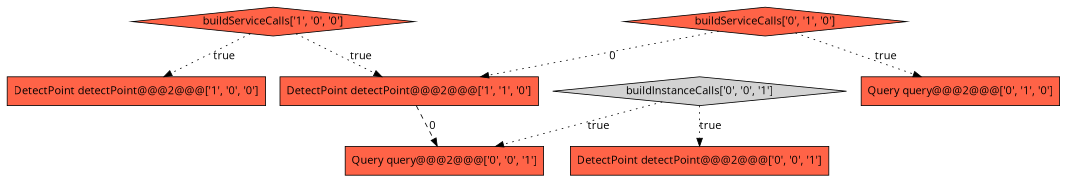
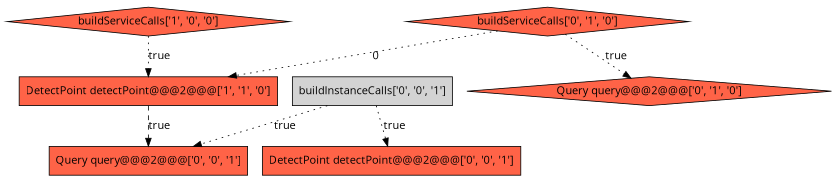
node "DetectPoint detectPoint@@@2@@@['1', '0', '0']": removed
node "buildInstanceCalls['0', '0', '1']": shape diamond -> box
node "Query query@@@2@@@['0', '1', '0']": shape box -> diamond
edge "DetectPoint detectPoint@@@2@@@['1', '1', '0']" -> "Query query@@@2@@@['0', '0', '1']": label "0" -> "true"
